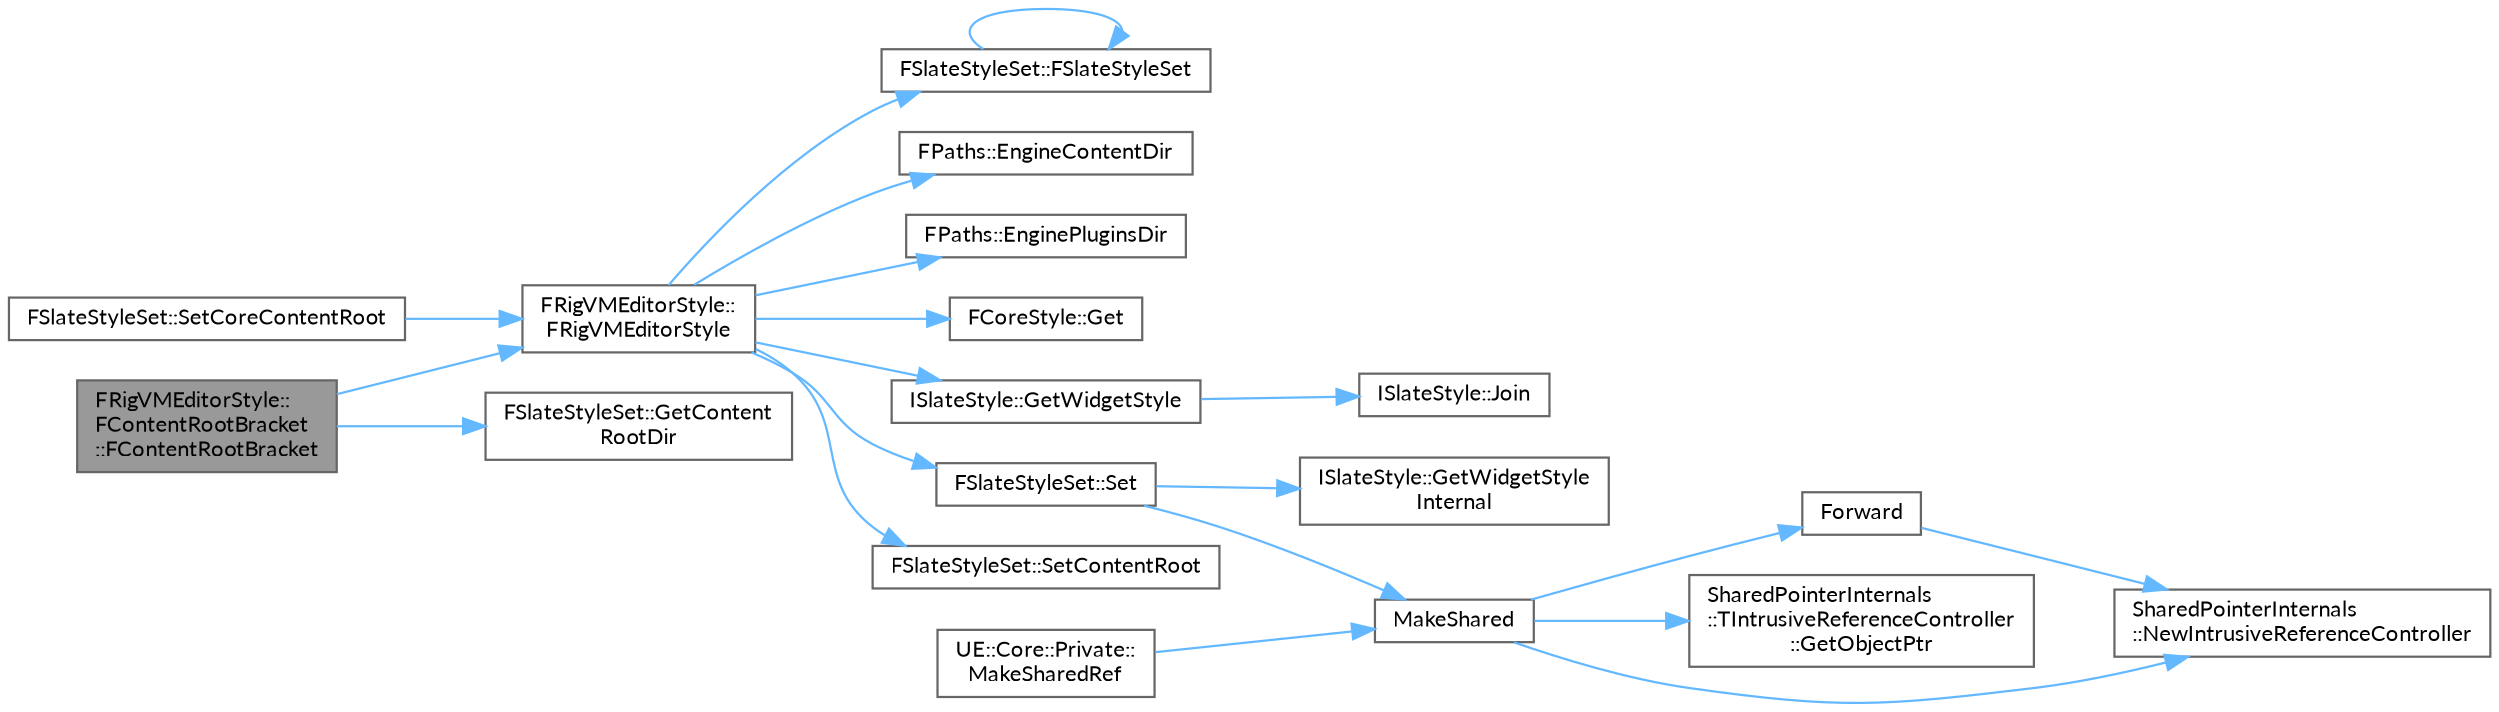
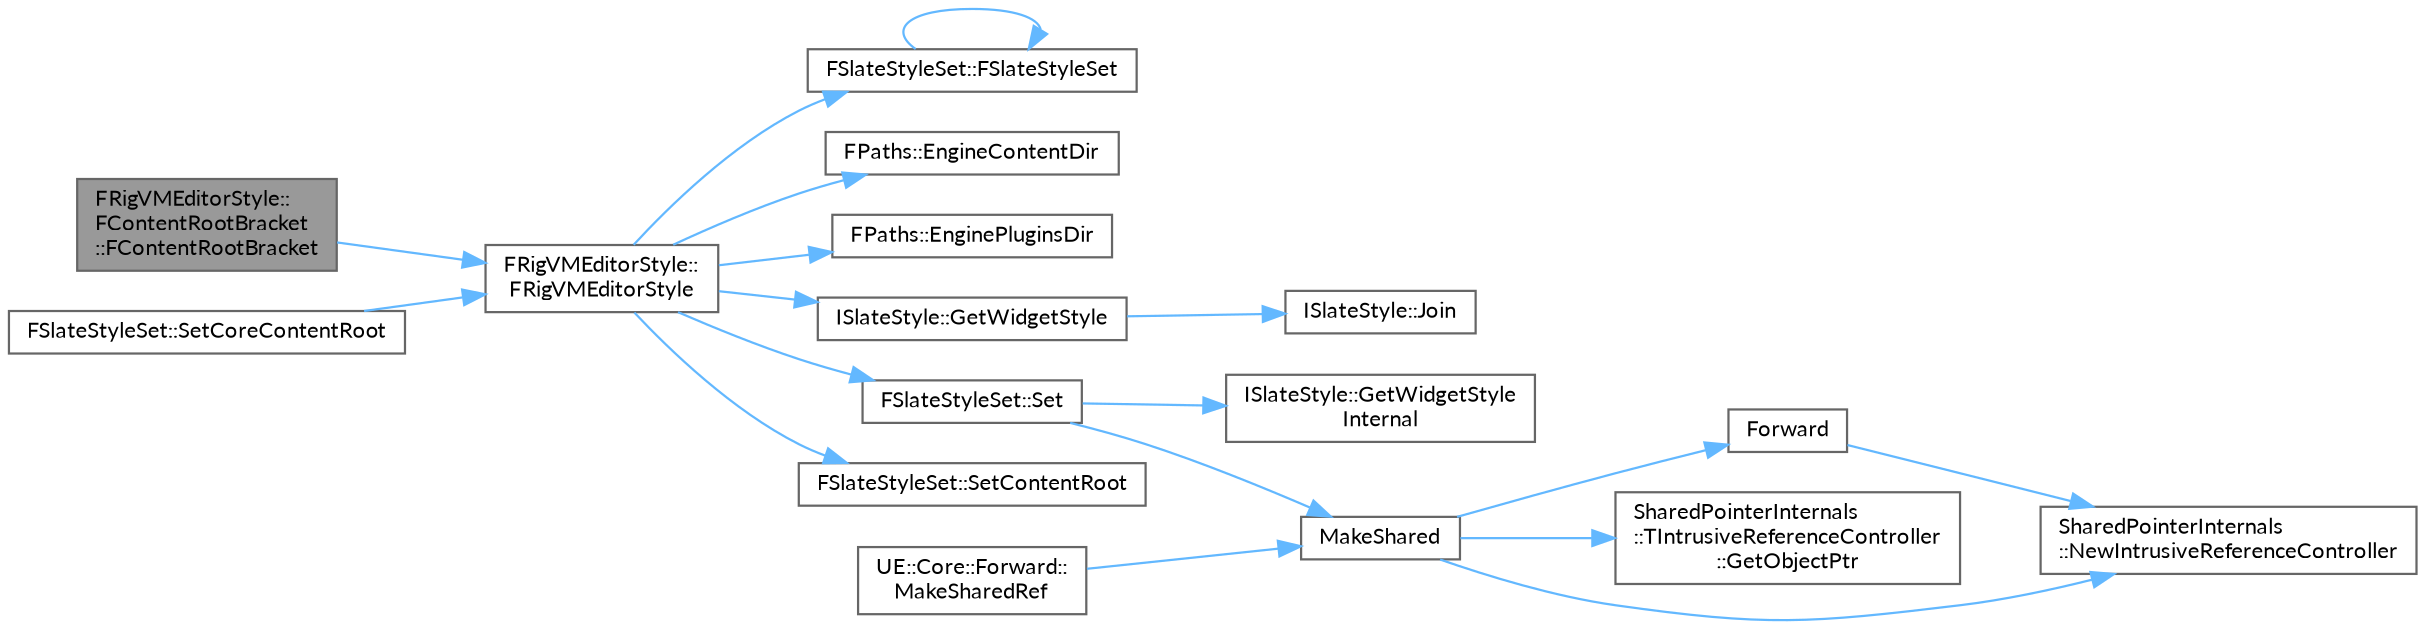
node "FCoreStyle::Get": removed
node "FSlateStyleSet::GetContent RootDir": removed
node "UE::Core::Private:: MakeSharedRef": label "UE::Core::Private:: MakeSharedRef" -> "UE::Core::Forward:: MakeSharedRef"
